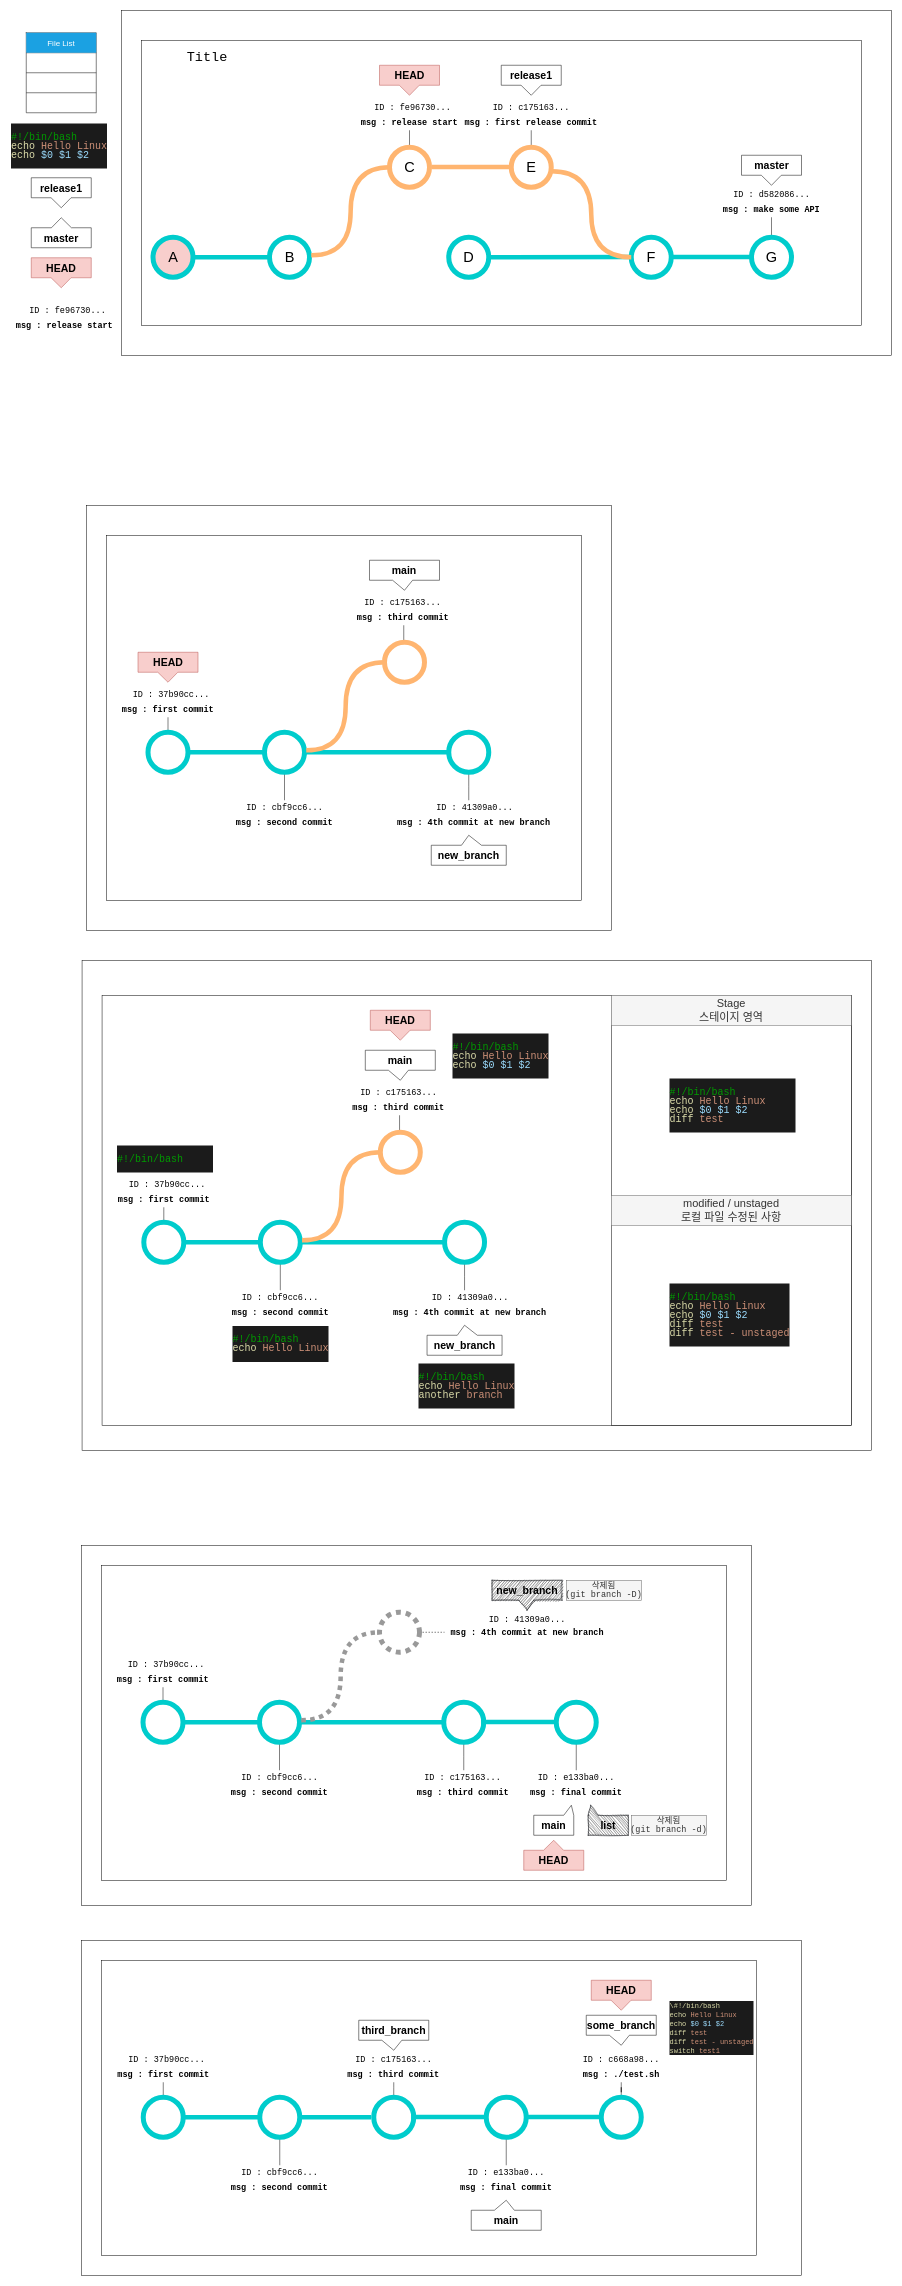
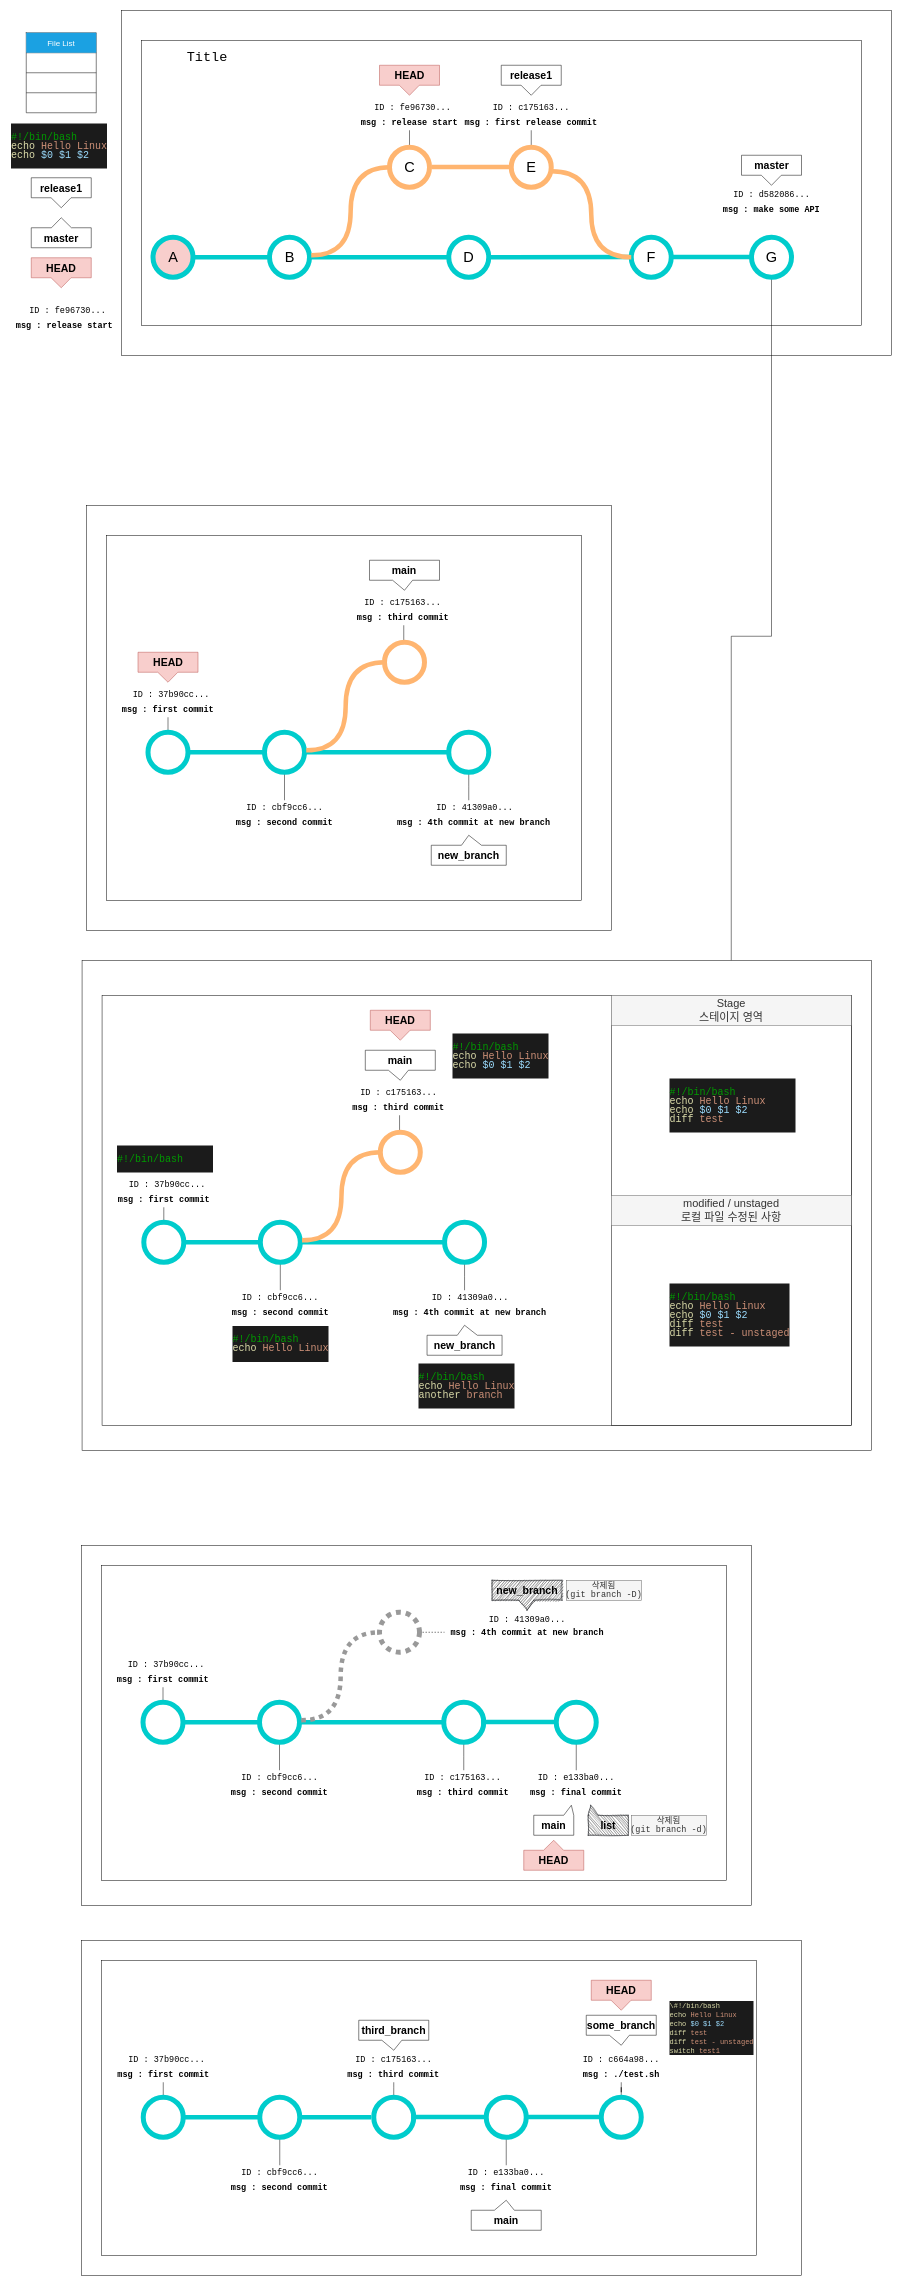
edge "msg : make some API" -- "G": now "Stage 스테이지 영역" -- "G"
edge "B" -- "D": added
node "ID : c668a98...": label "ID : c668a98..." -> "ID : c664a98..."
